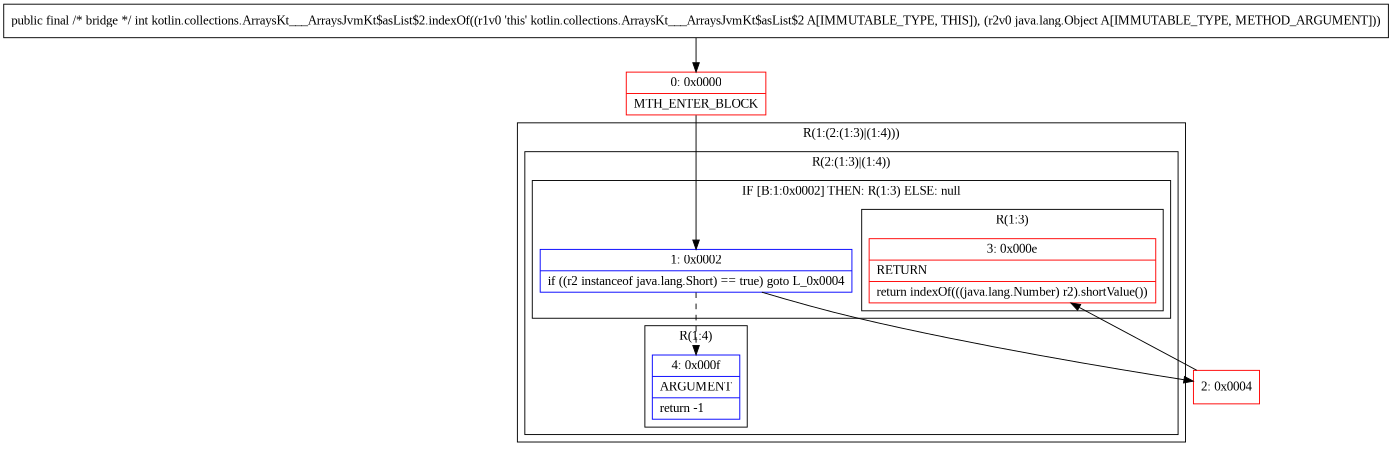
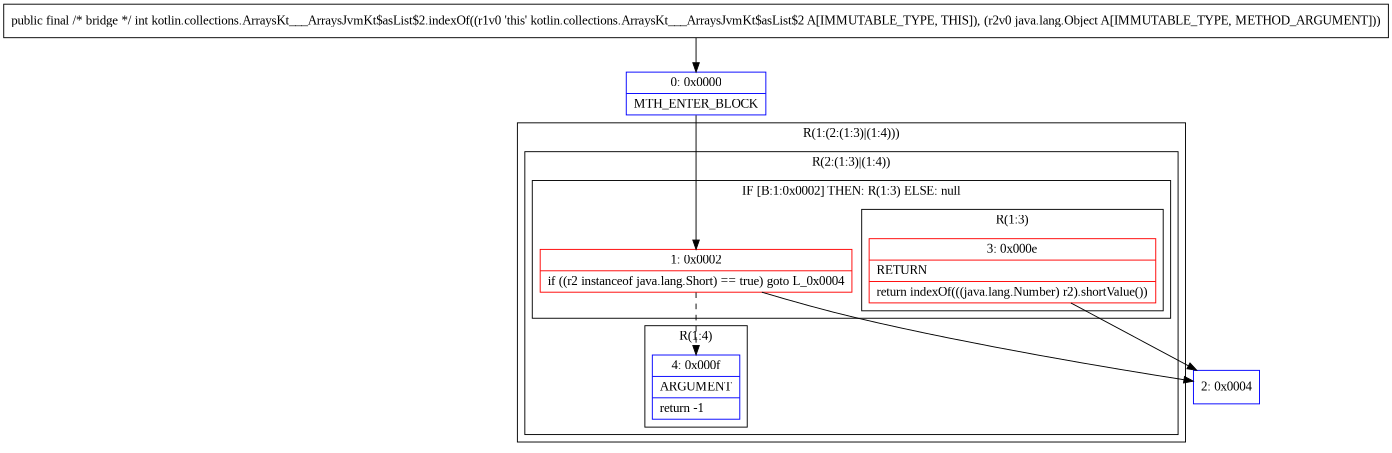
node "0: 0x0000": color red -> blue
node "1: 0x0002": color blue -> red
edge "2: 0x0004" -> "3: 0x000e": reversed
node "2: 0x0004": color red -> blue
